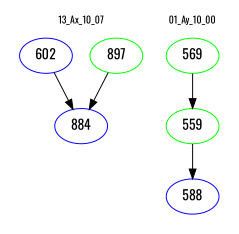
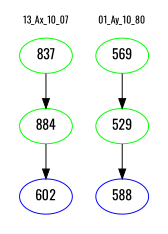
cluster "01_Ay_10_00": label "01_Ay_10_00" -> "01_Ay_10_80"
node "897": label "897" -> "837"
edge "602" -> "884": reversed
node "884": color blue -> green
node "559": label "559" -> "529"
